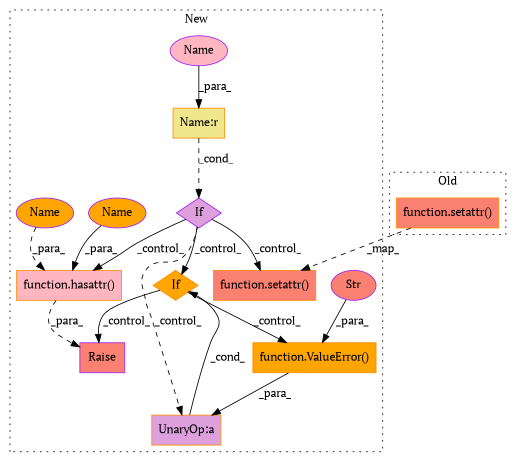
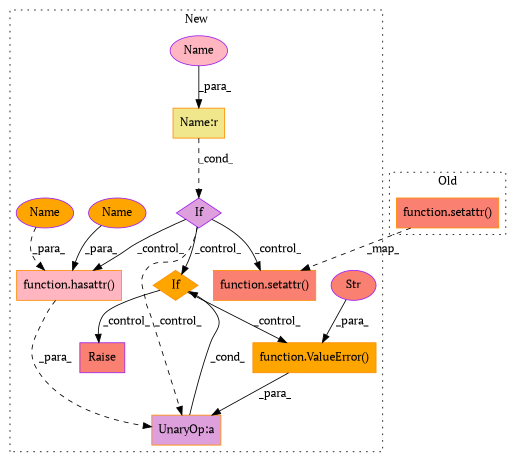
edge "function.hasattr()" -> "Raise": now "function.hasattr()" -> "UnaryOp:a"
